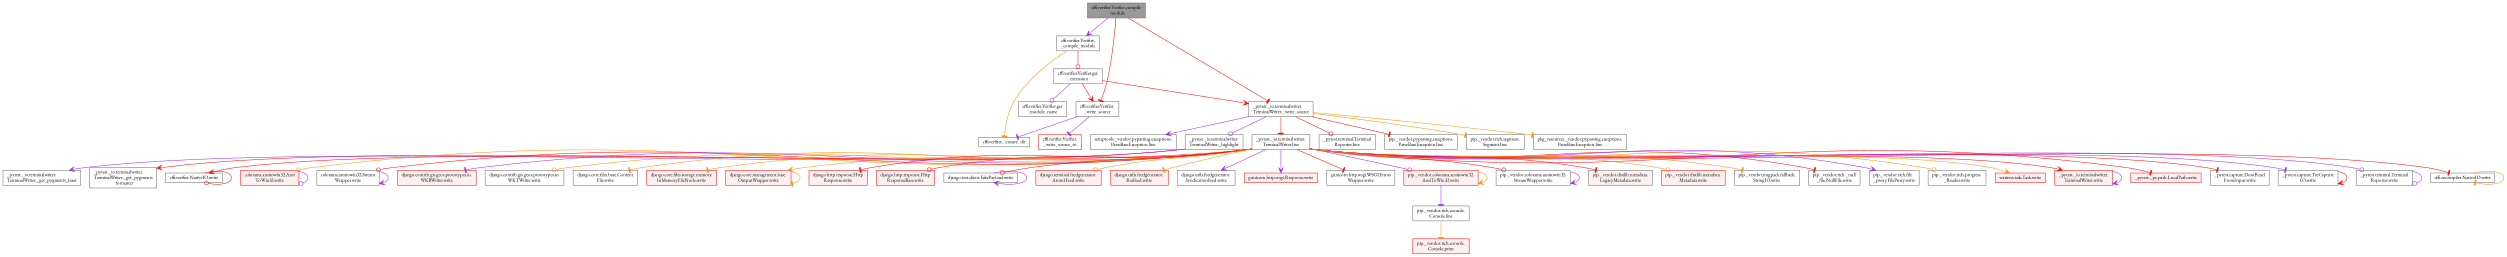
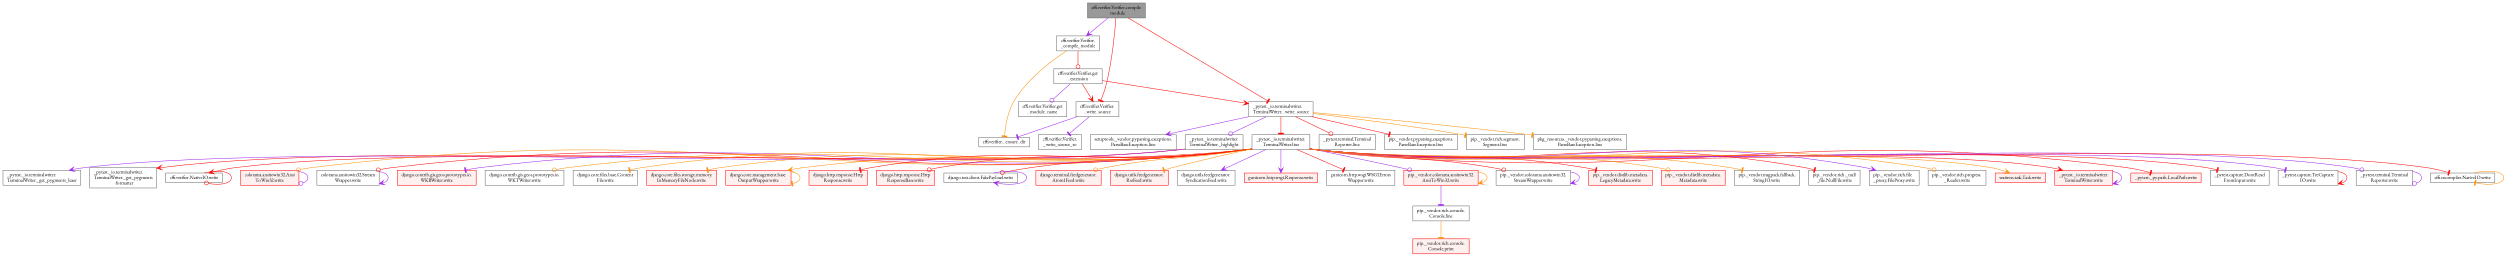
node "cffi.verifier.Verifier. _write_source_to": color red -> grey40
node "pip._vendor.distlib.metadata. LegacyMetadata.write": color grey40 -> red
